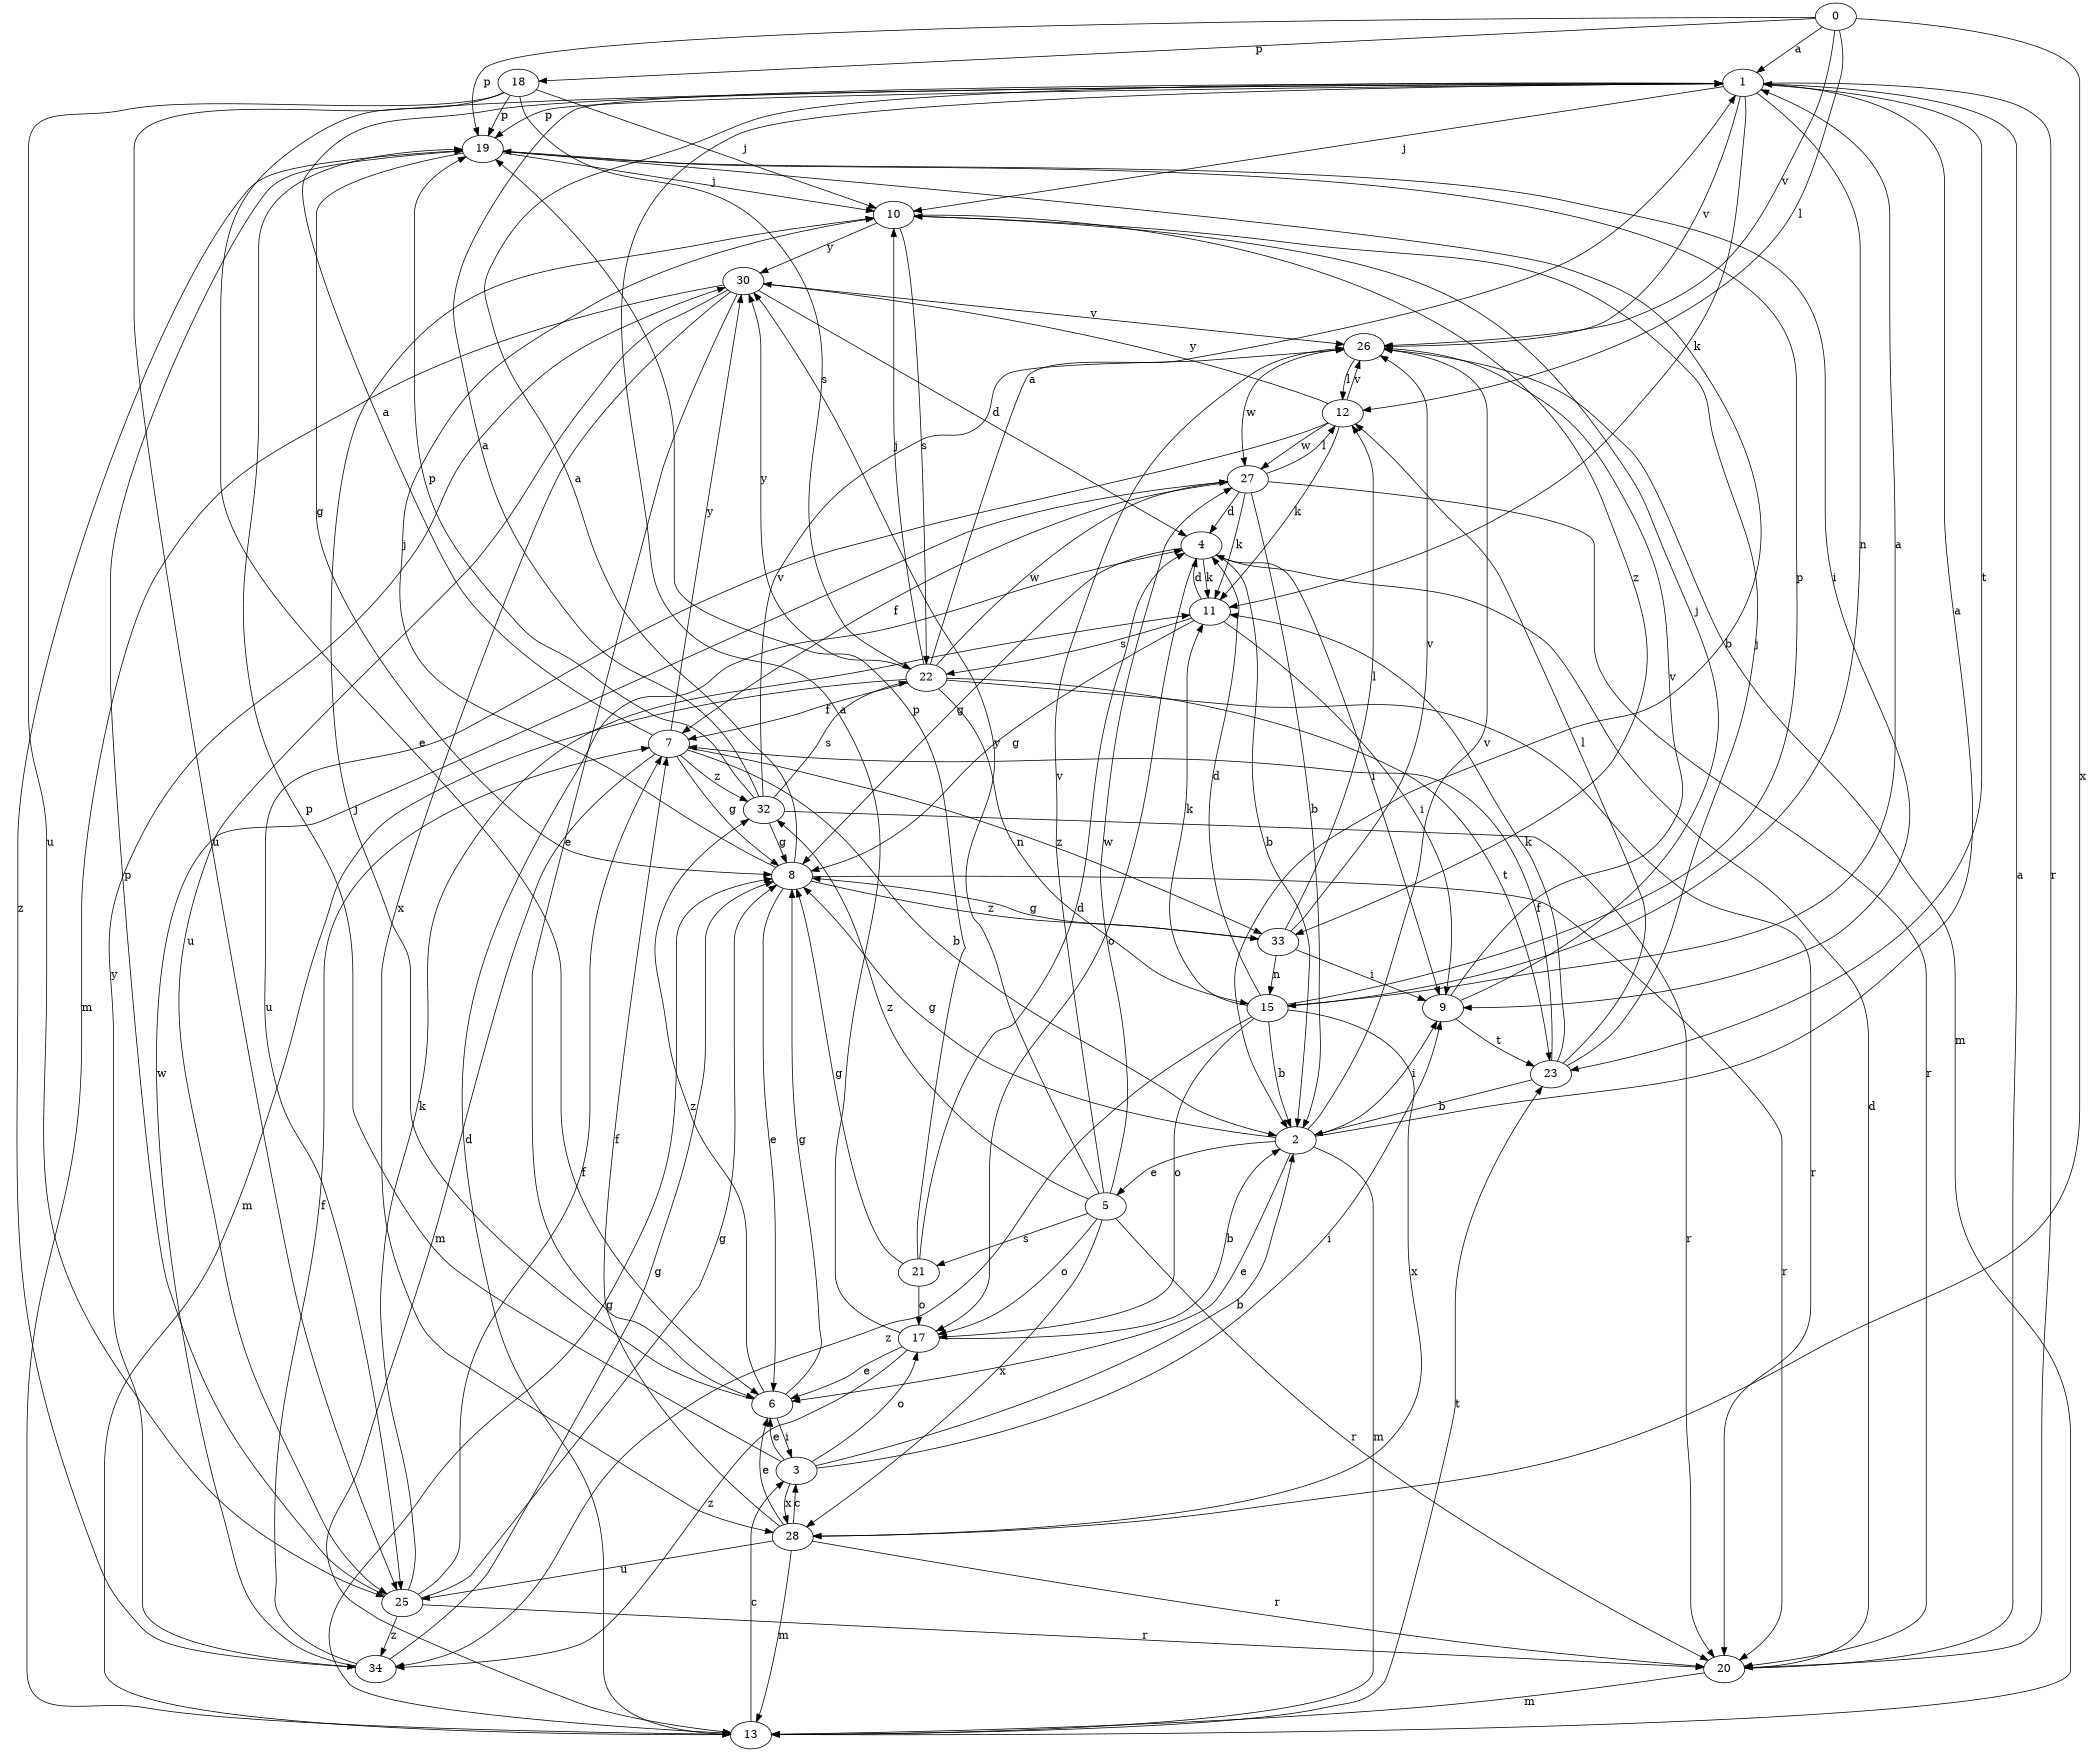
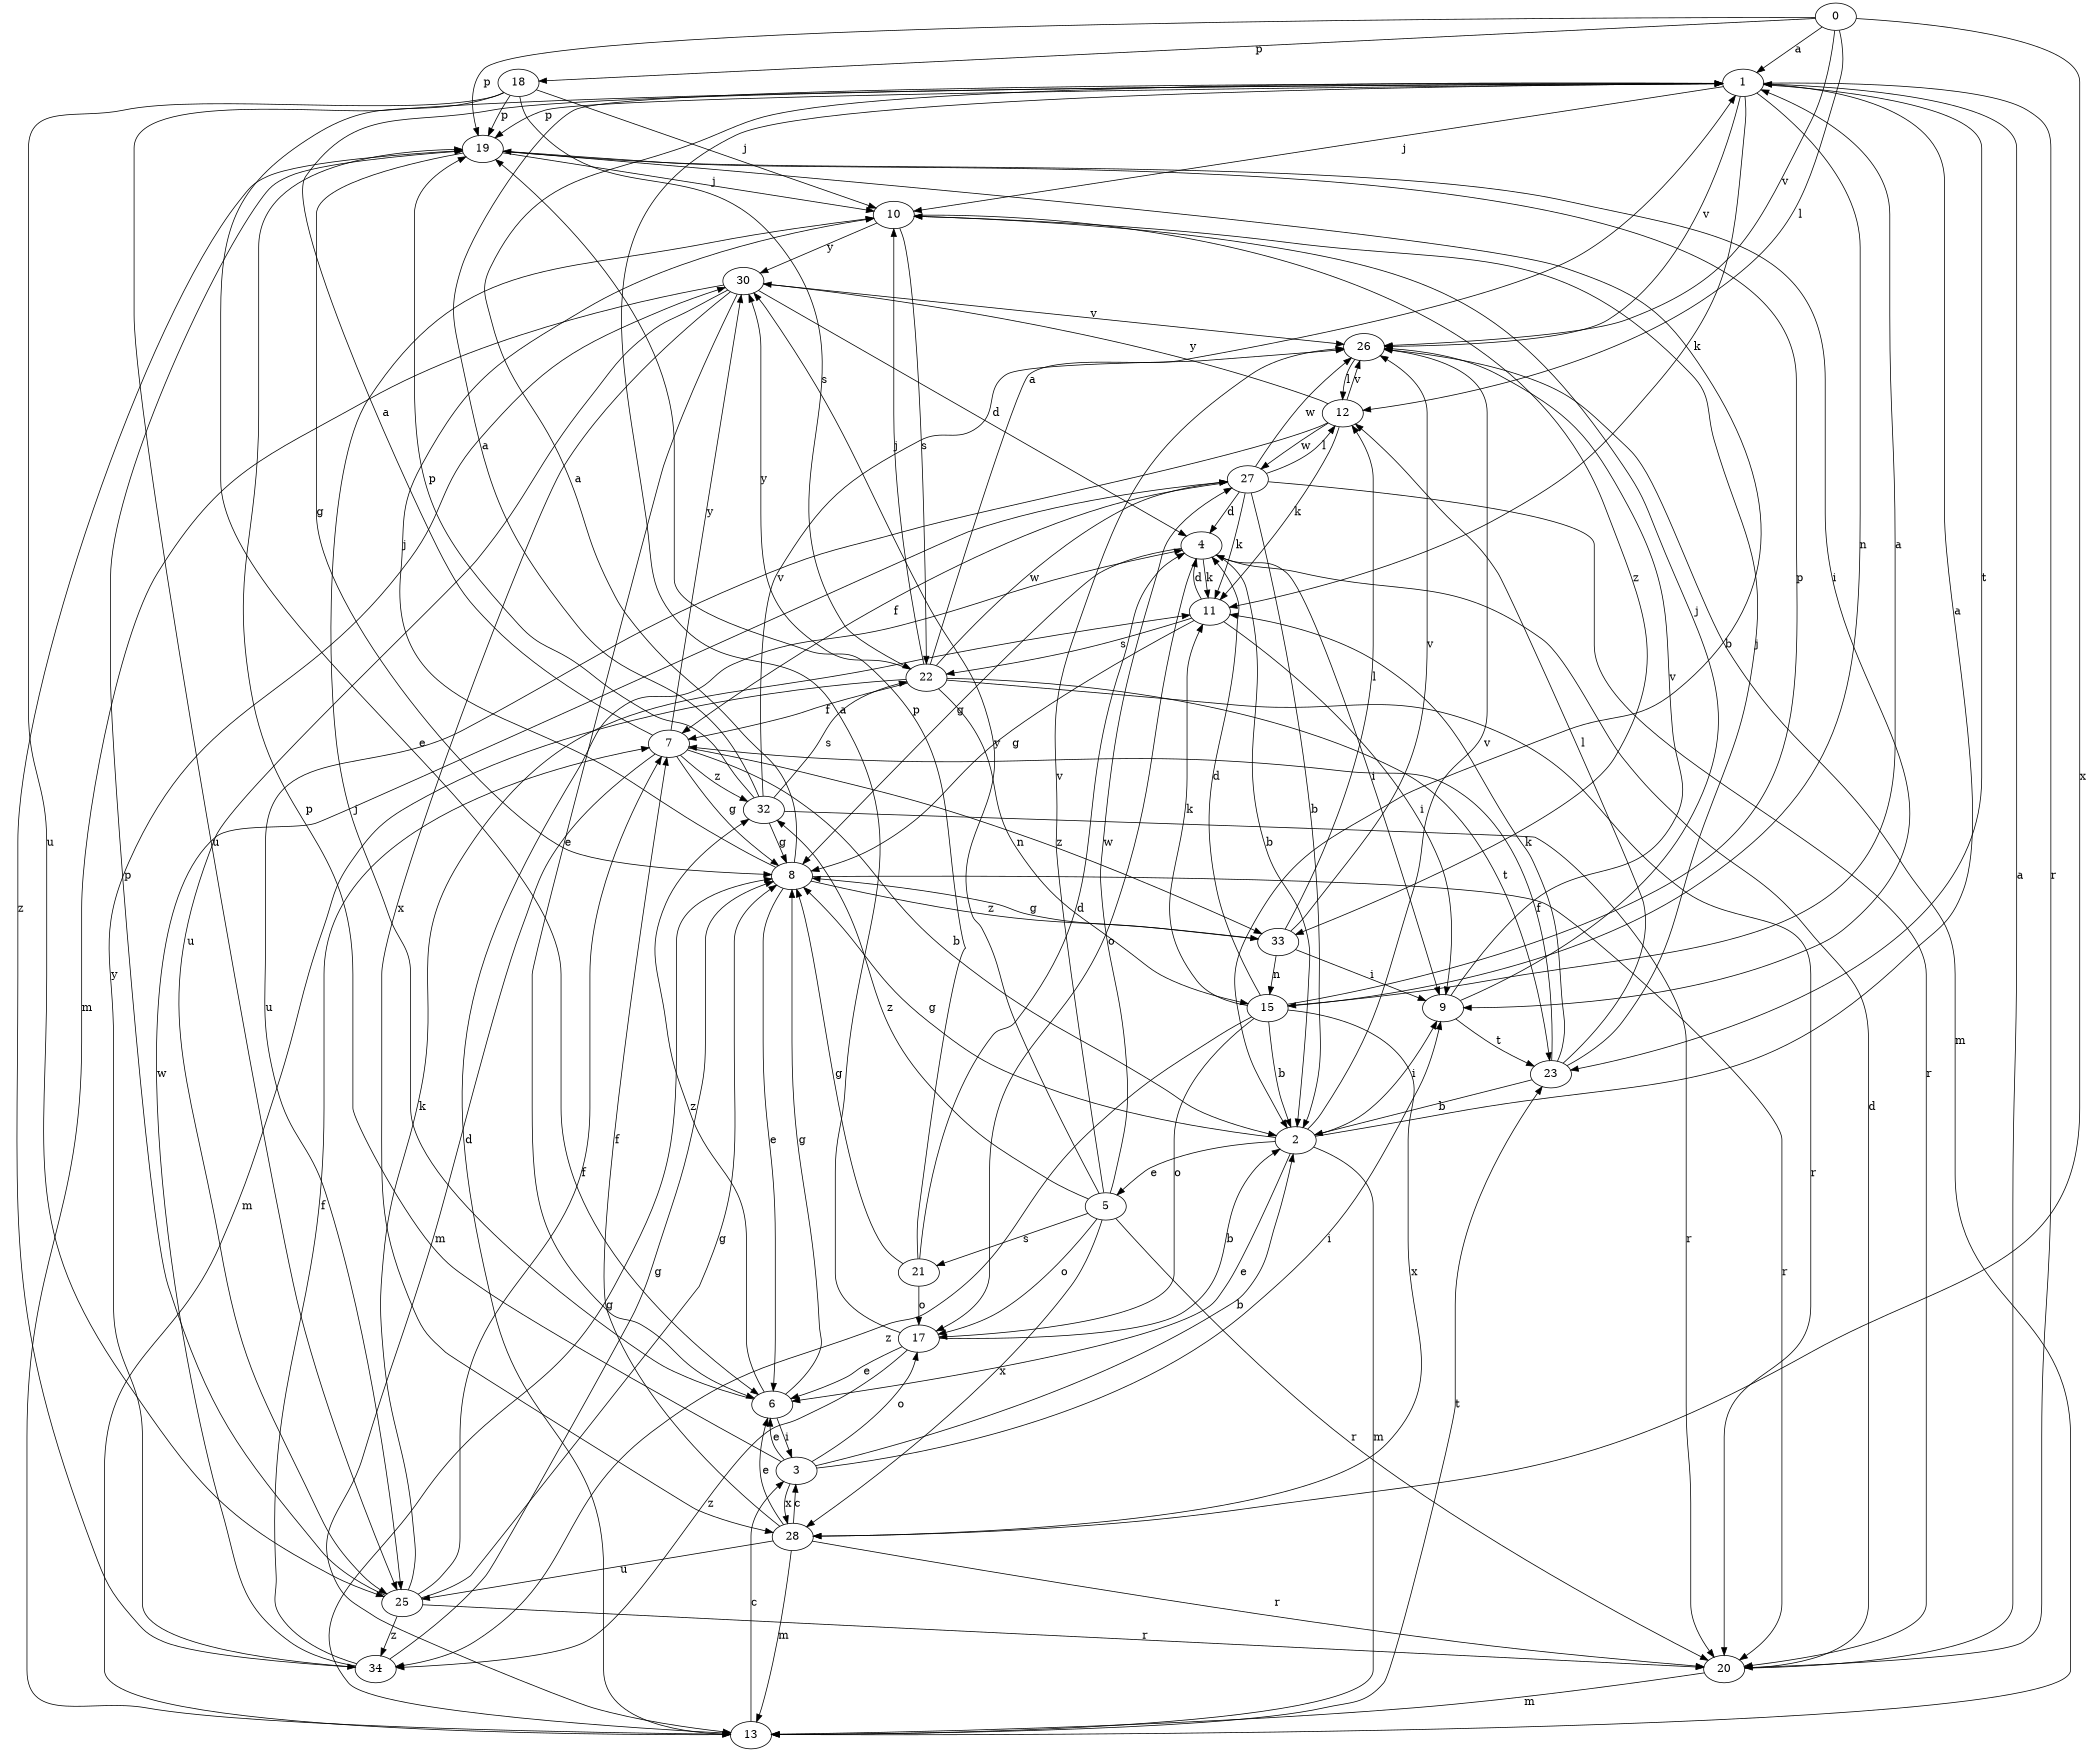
edge "26" -> "27": reversed
